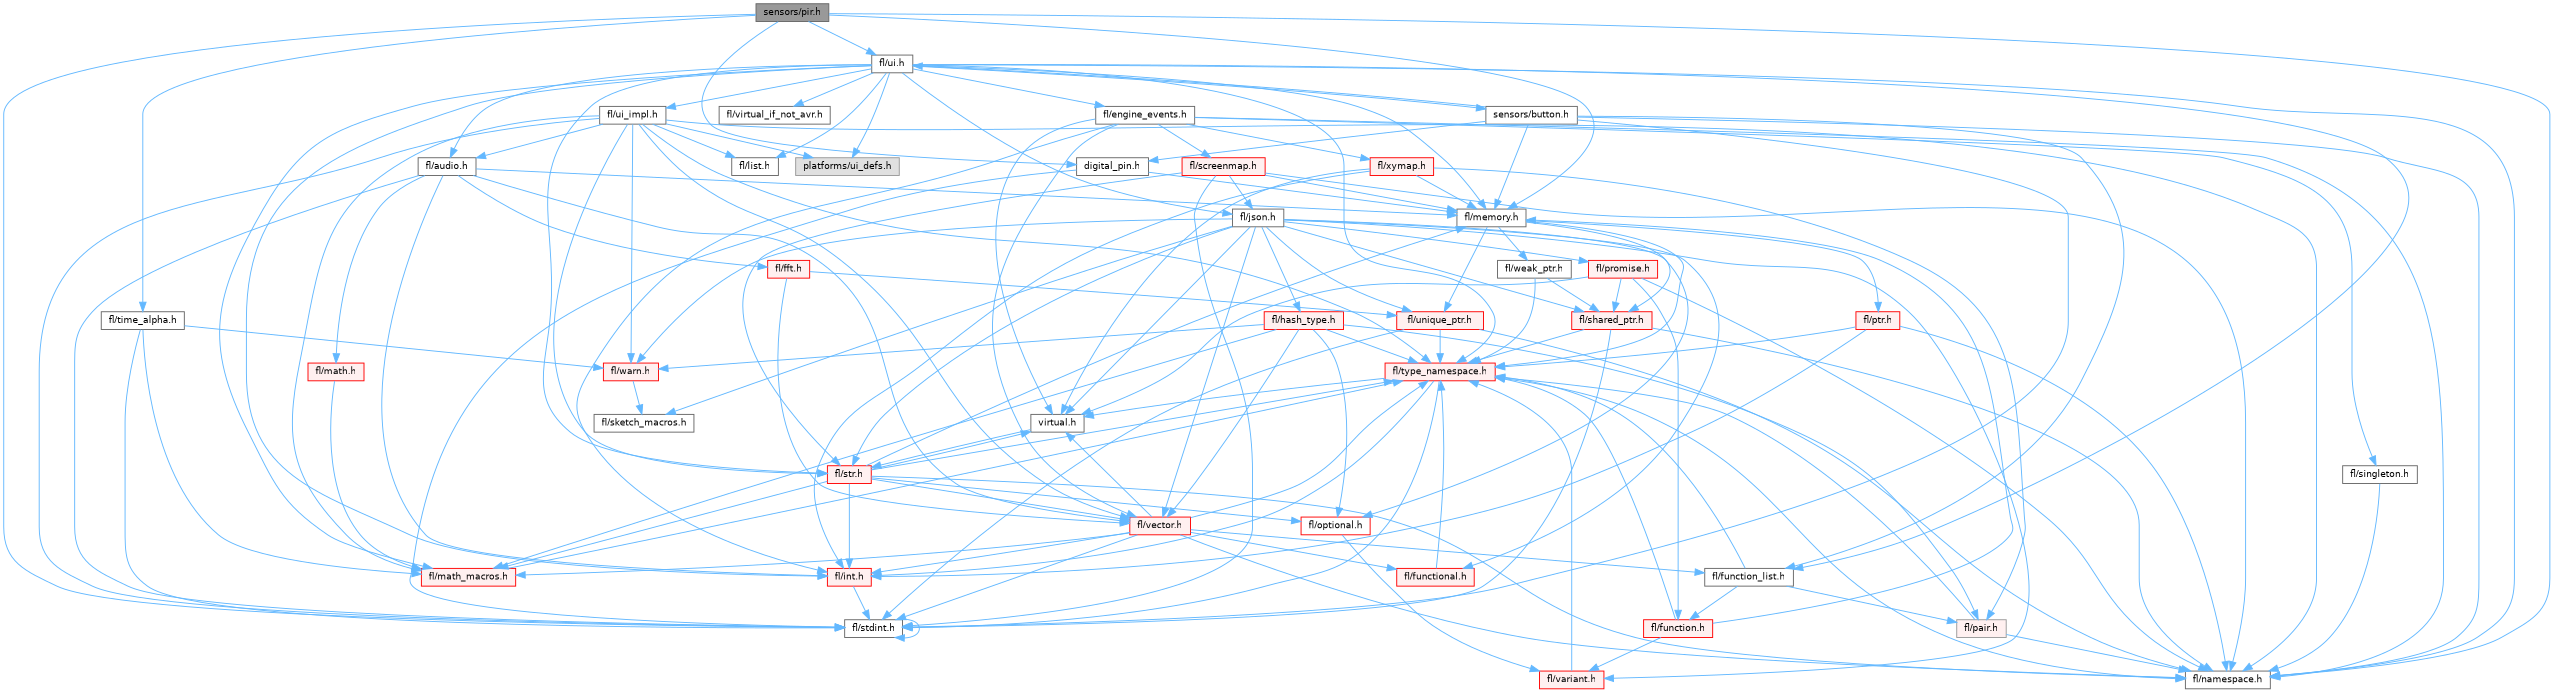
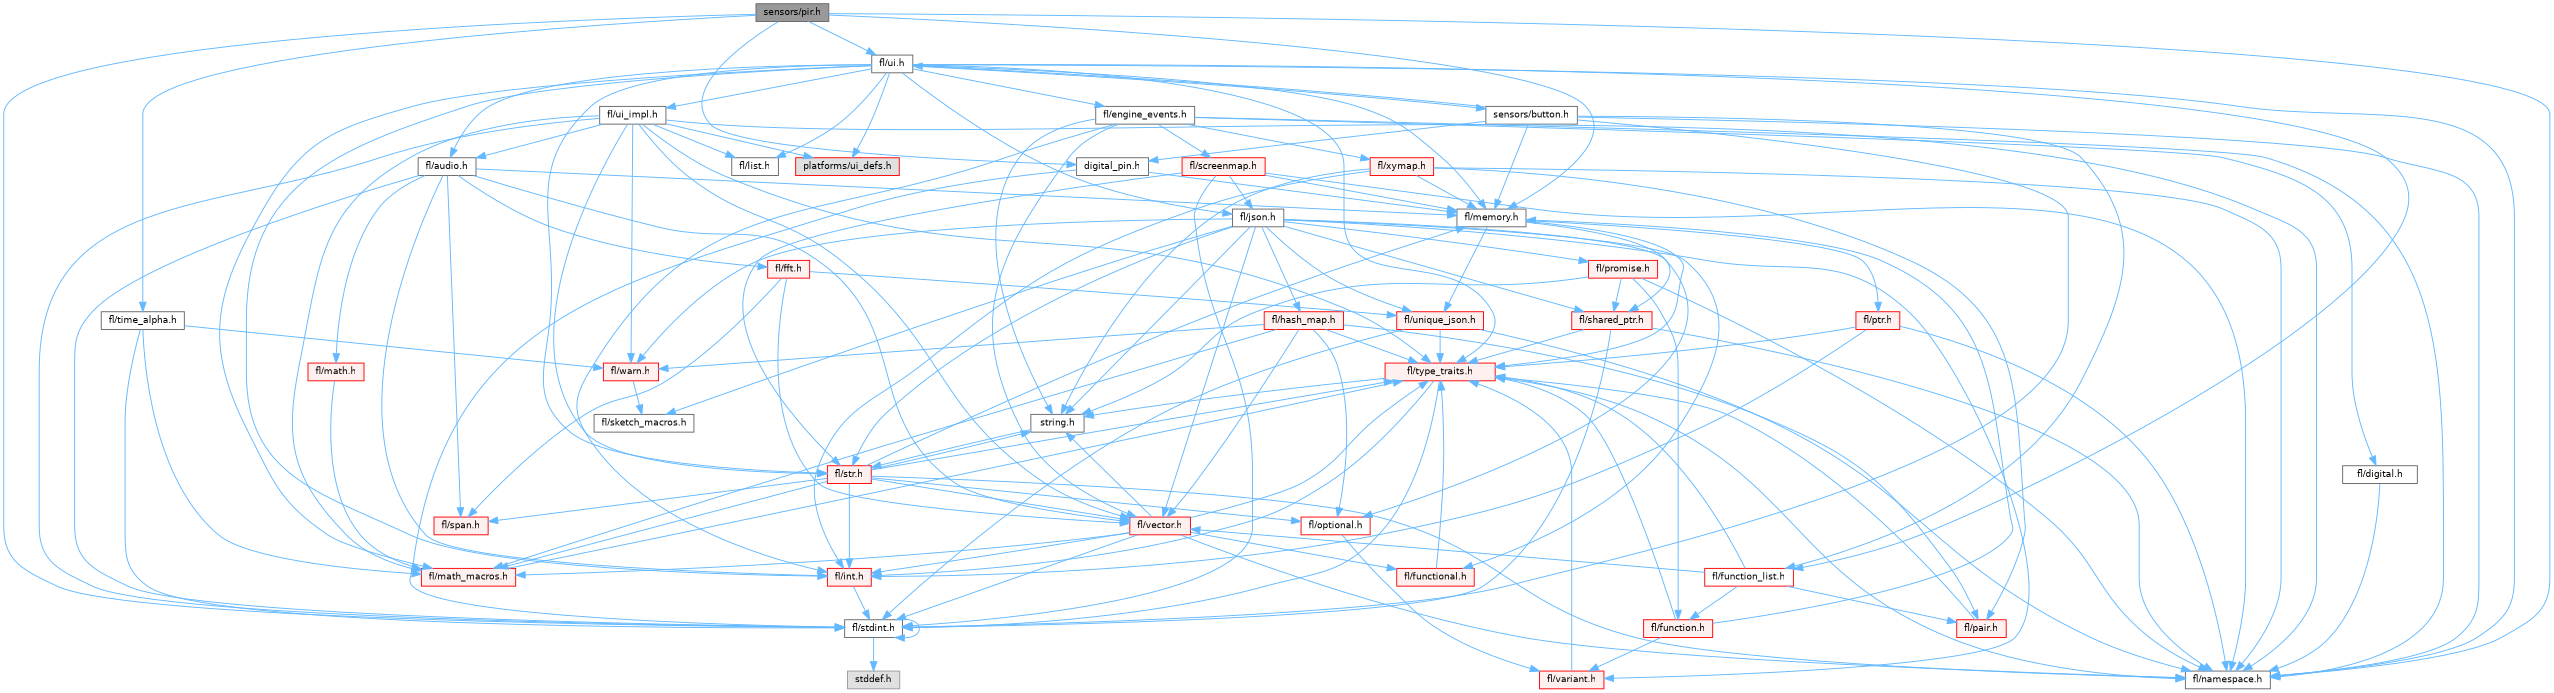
node "fl/virtual_if_not_avr.h": removed
node "platforms/ui_defs.h": color grey60 -> red
node "fl/weak_ptr.h": removed
node "fl/hash_type.h": label "fl/hash_type.h" -> "fl/hash_map.h"
node "fl/unique_ptr.h": label "fl/unique_ptr.h" -> "fl/unique_json.h"
node "fl/type_namespace.h": label "fl/type_namespace.h" -> "fl/type_traits.h"
node "virtual.h": label "virtual.h" -> "string.h"
node "fl/singleton.h": label "fl/singleton.h" -> "fl/digital.h"
node "fl/span.h": added
edge "fl/vector.h" -> "fl/function_list.h": reversed
node "fl/function_list.h": color grey40 -> red
node "fl/pair.h": color grey60 -> red
edge "fl/pair.h" -> "fl/namespace.h": now "fl/xymap.h" -> "fl/namespace.h"
node "stddef.h": added
